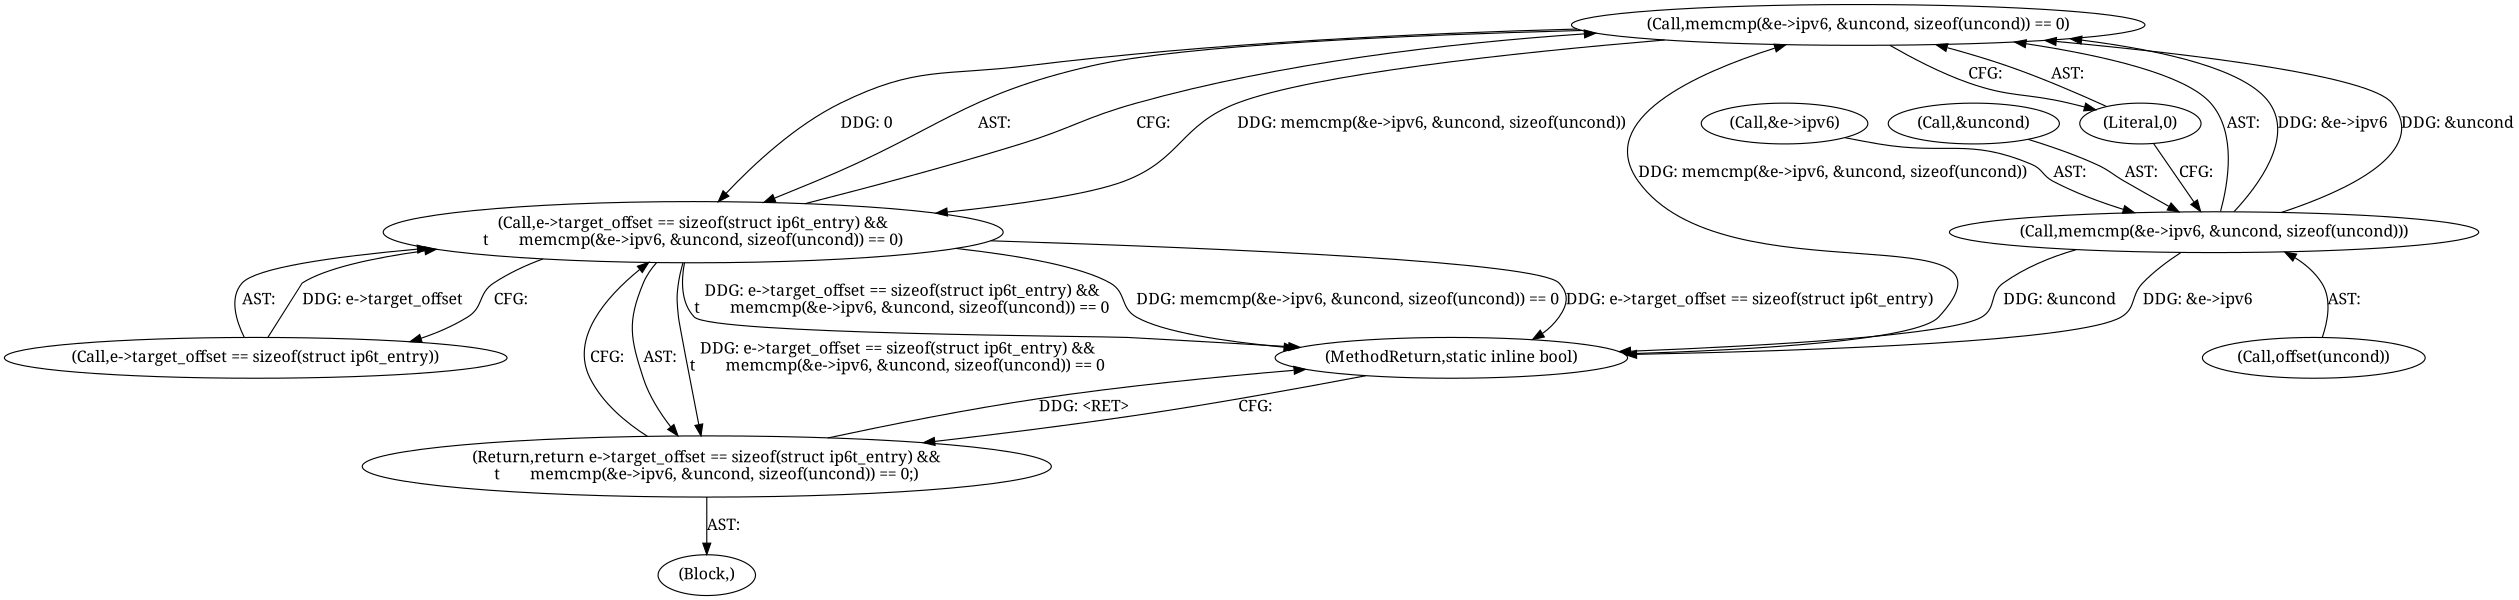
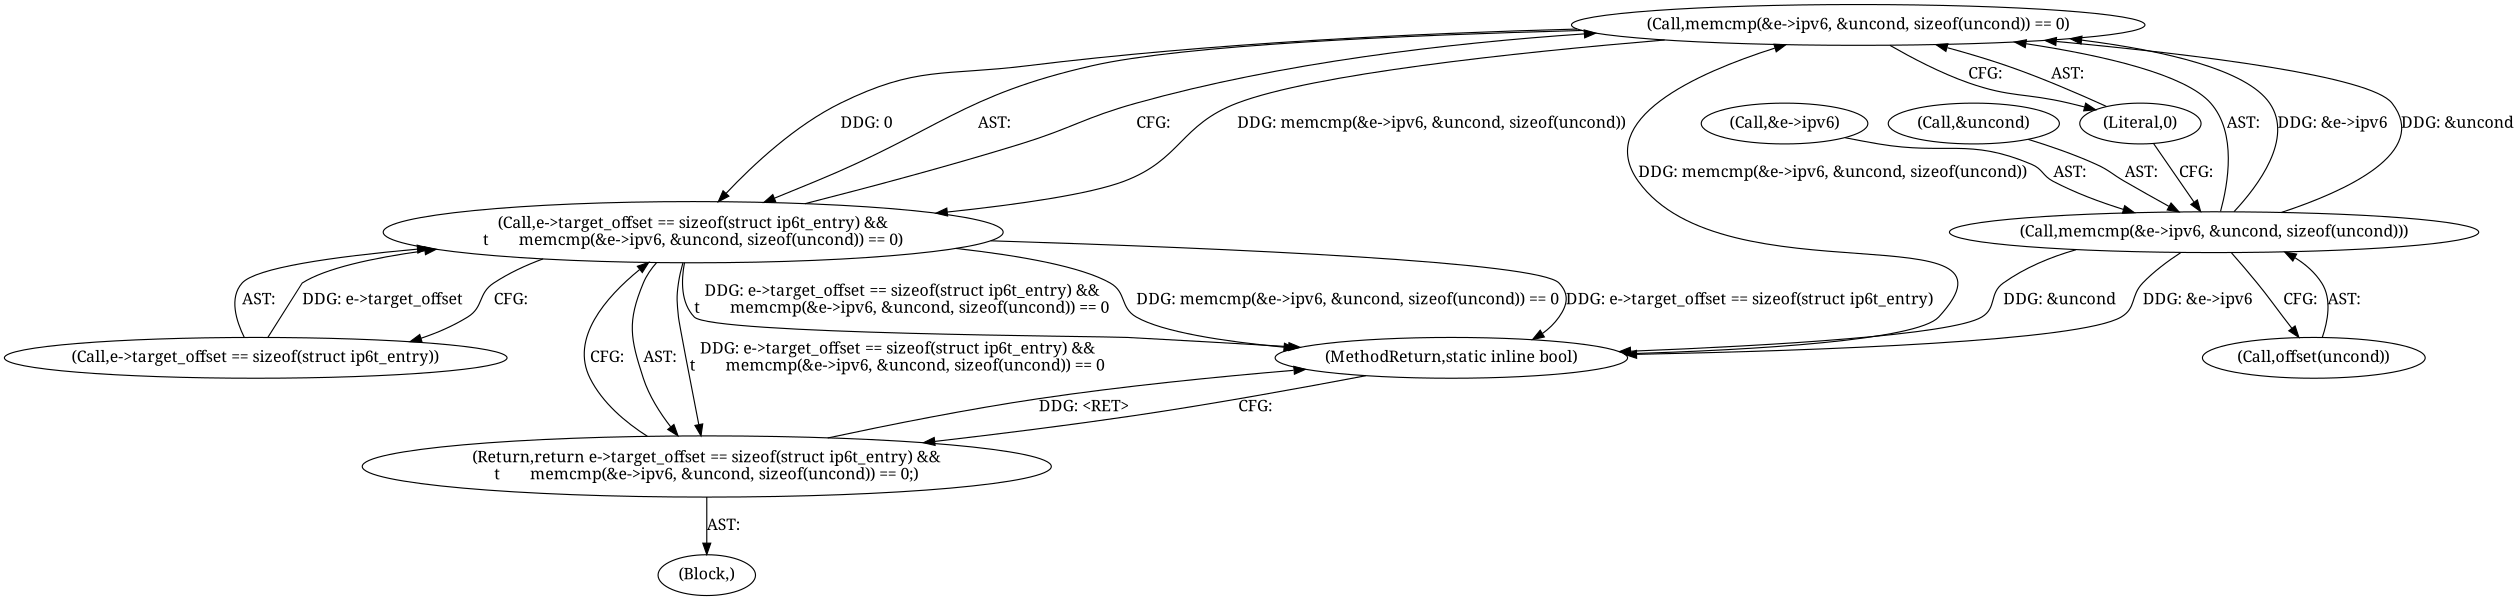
edge "(Call,memcmp(&e->ipv6, &uncond, sizeof(uncond)))" -> "(Call,offset(uncond))": added, label "CFG:"
